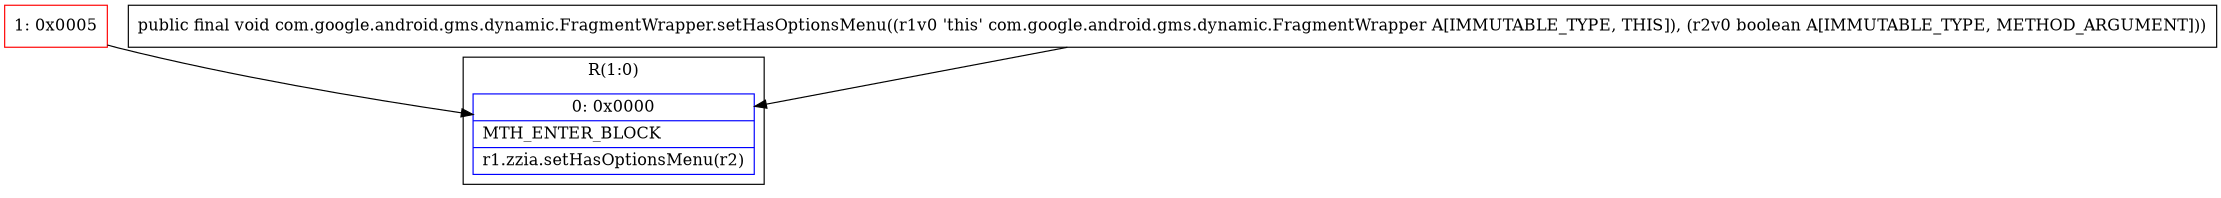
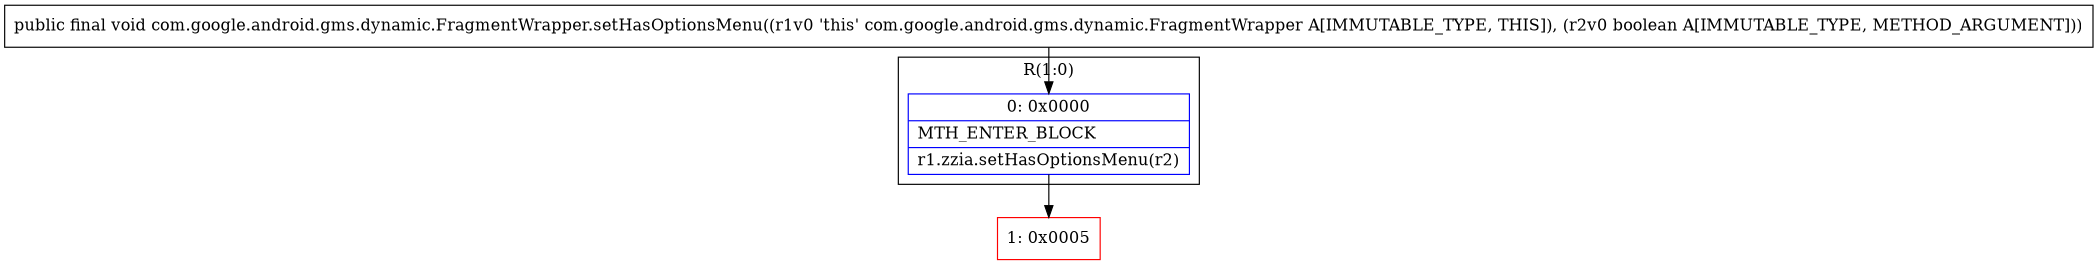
edge "1: 0x0005" -> "0: 0x0000": reversed
